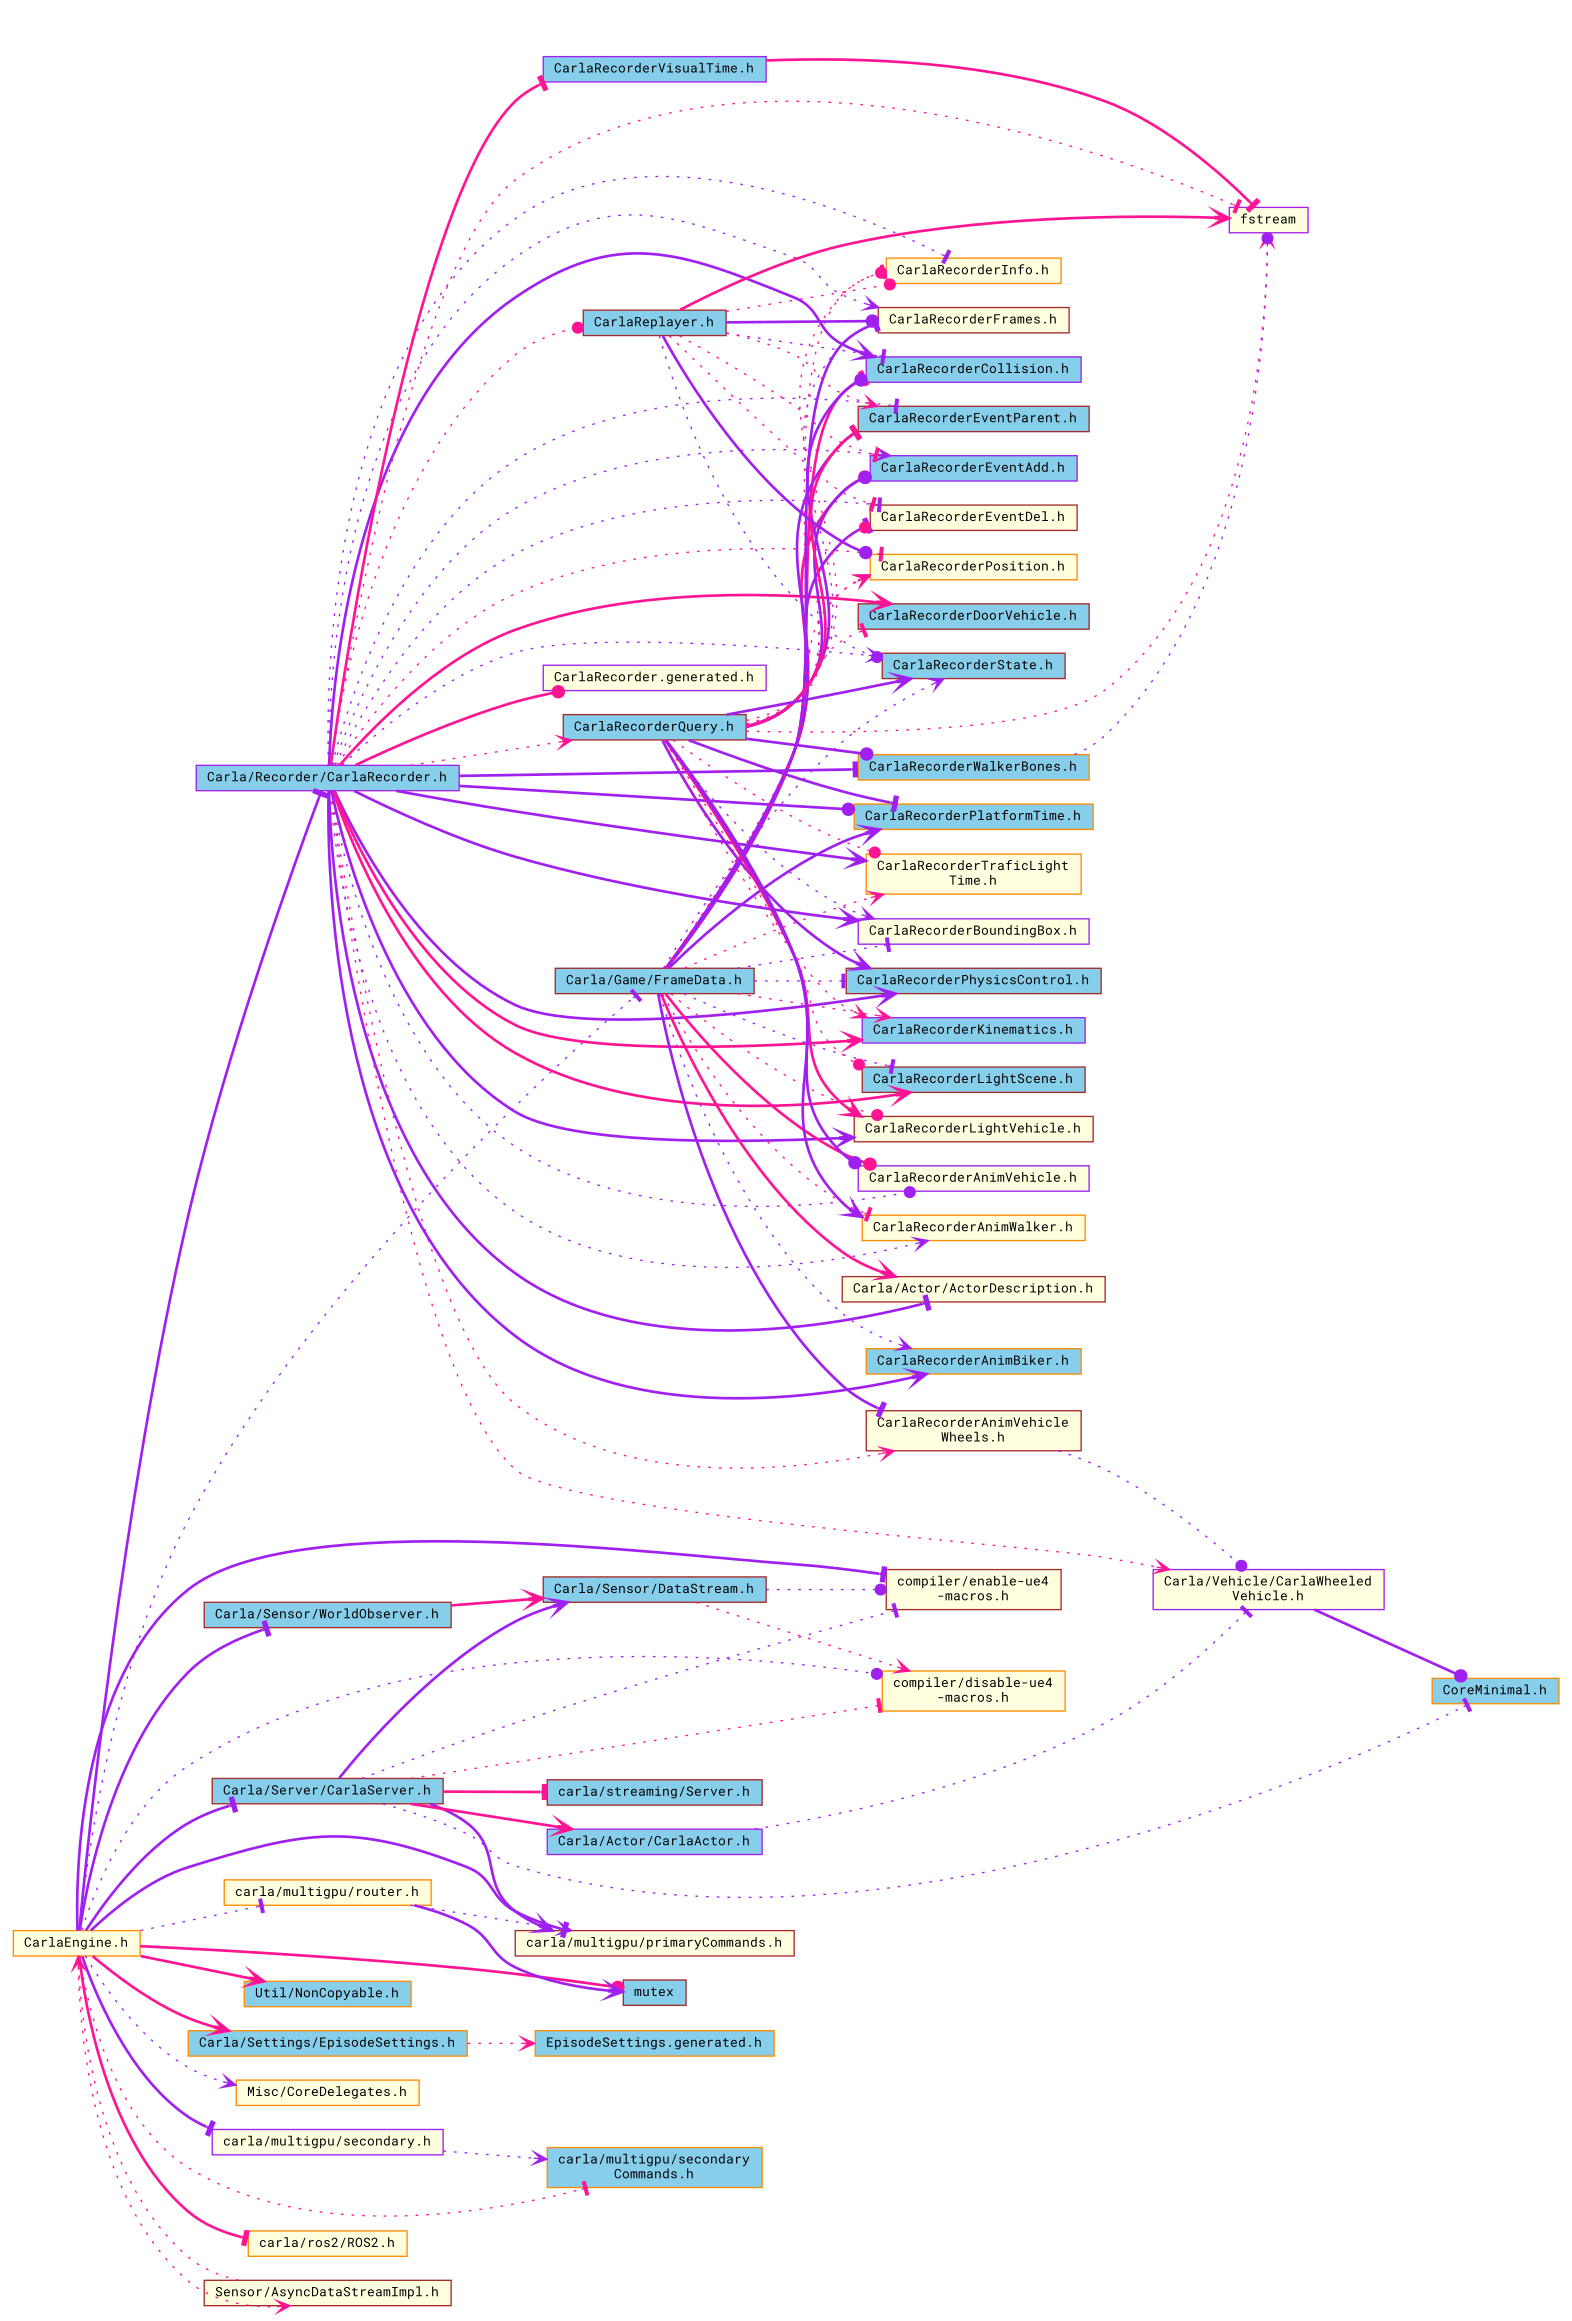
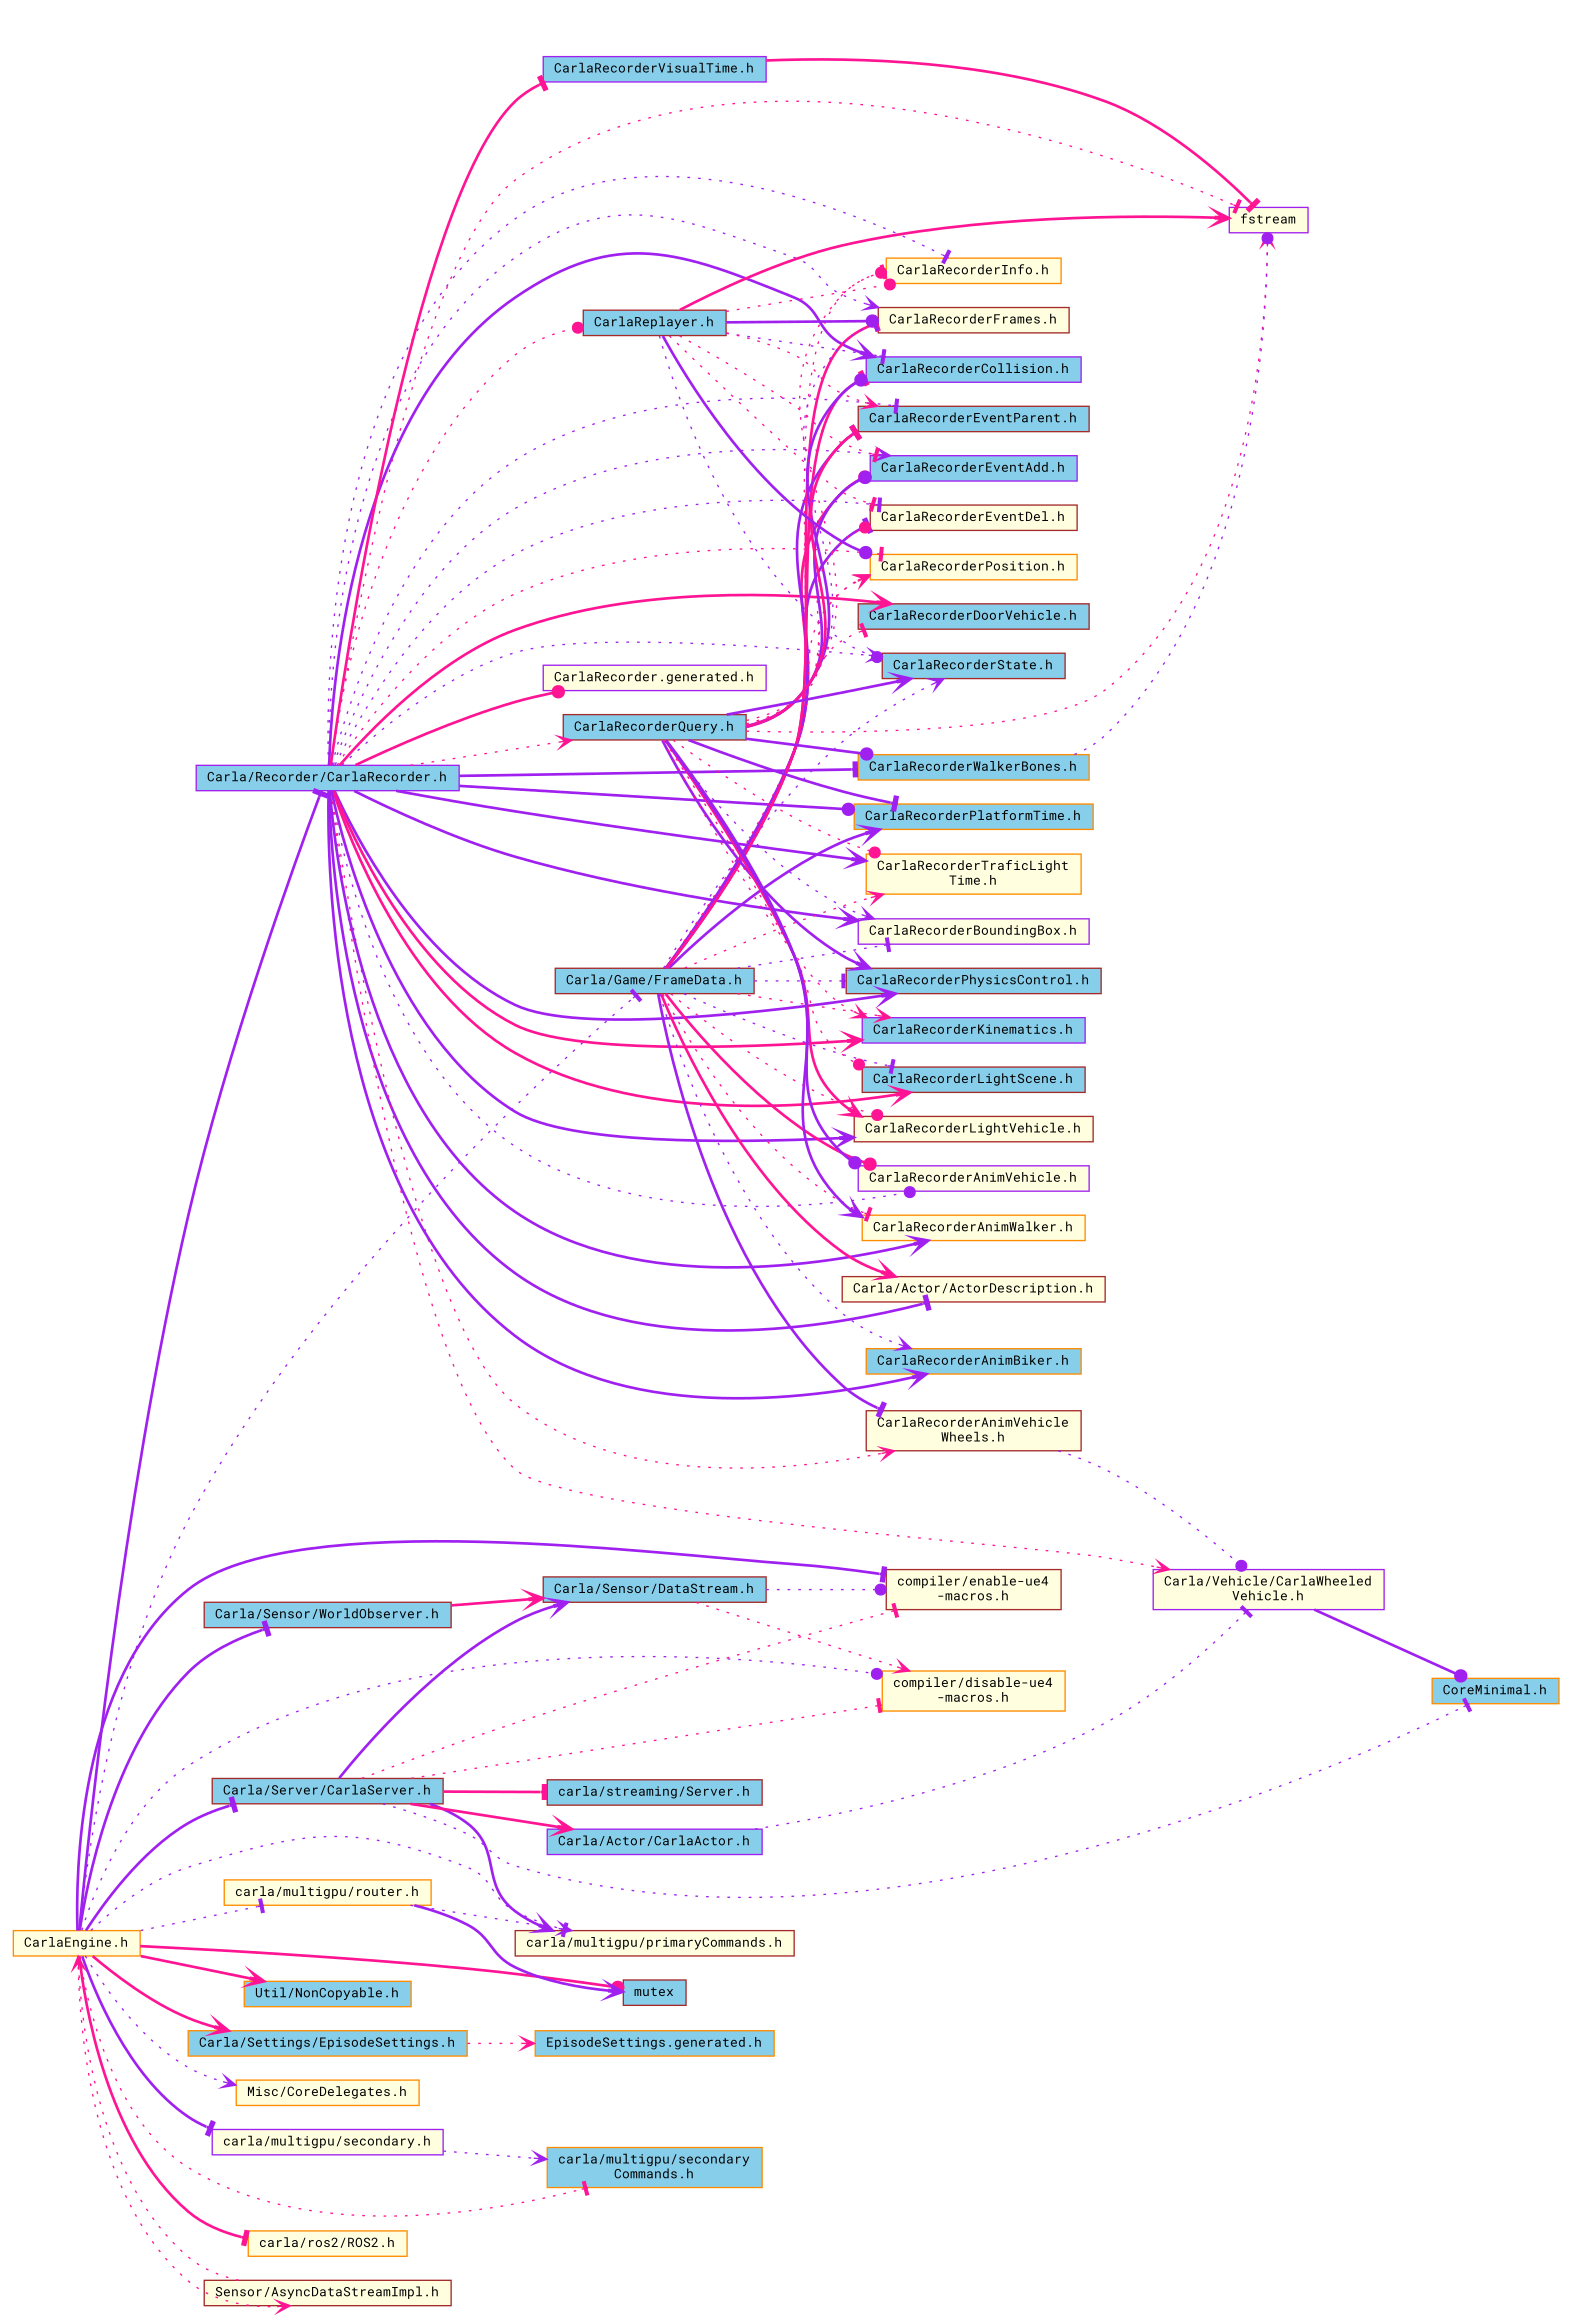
edge "Carla/Game/FrameData.h" -> "CarlaRecorderFrames.h": color purple -> deeppink
edge "Carla/Recorder/CarlaRecorder.h" -> "CarlaRecorderAnimWalker.h": style dotted -> bold
edge "Carla/Server/CarlaServer.h" -> "compiler/enable-ue4 -macros.h": color purple -> deeppink
edge "CarlaEngine.h" -> "carla/multigpu/primaryCommands.h": style bold -> dotted
